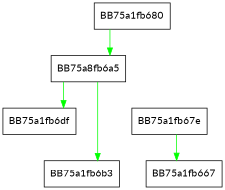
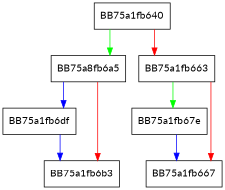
node "BB75a1fb680": label "BB75a1fb680" -> "BB75a1fb640"
node "BB75a1fb663": added
edge "BB75a8fb6a5" -> "BB75a1fb6df": color green -> blue
edge "BB75a8fb6a5" -> "BB75a1fb6b3": color green -> red
edge "BB75a1fb6df" -> "BB75a1fb6b3": added
edge "BB75a1fb67e" -> "BB75a1fb667": color green -> blue
